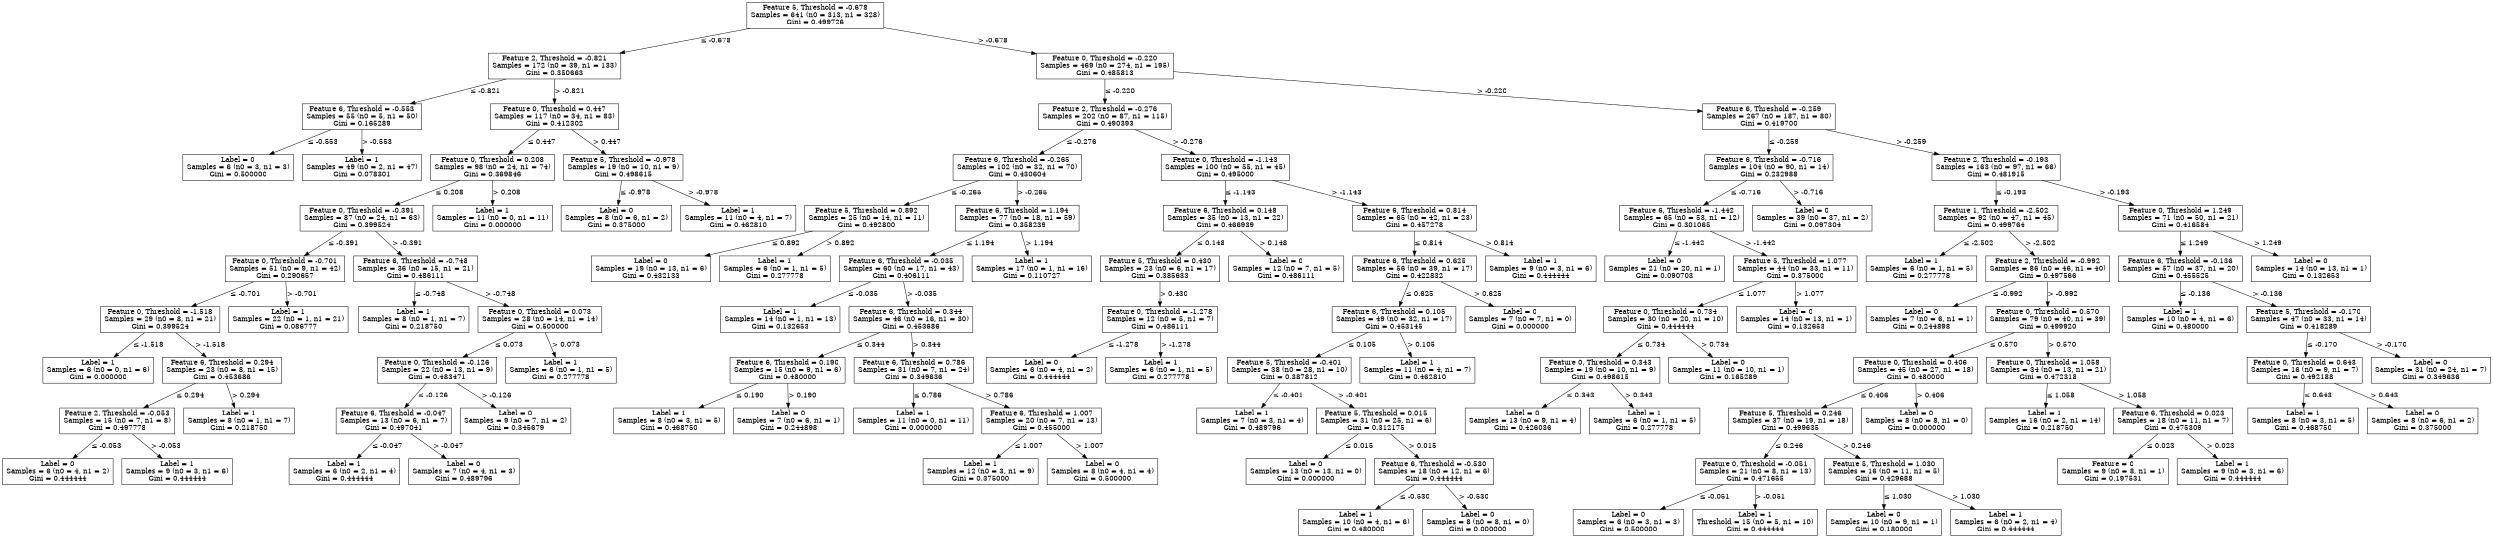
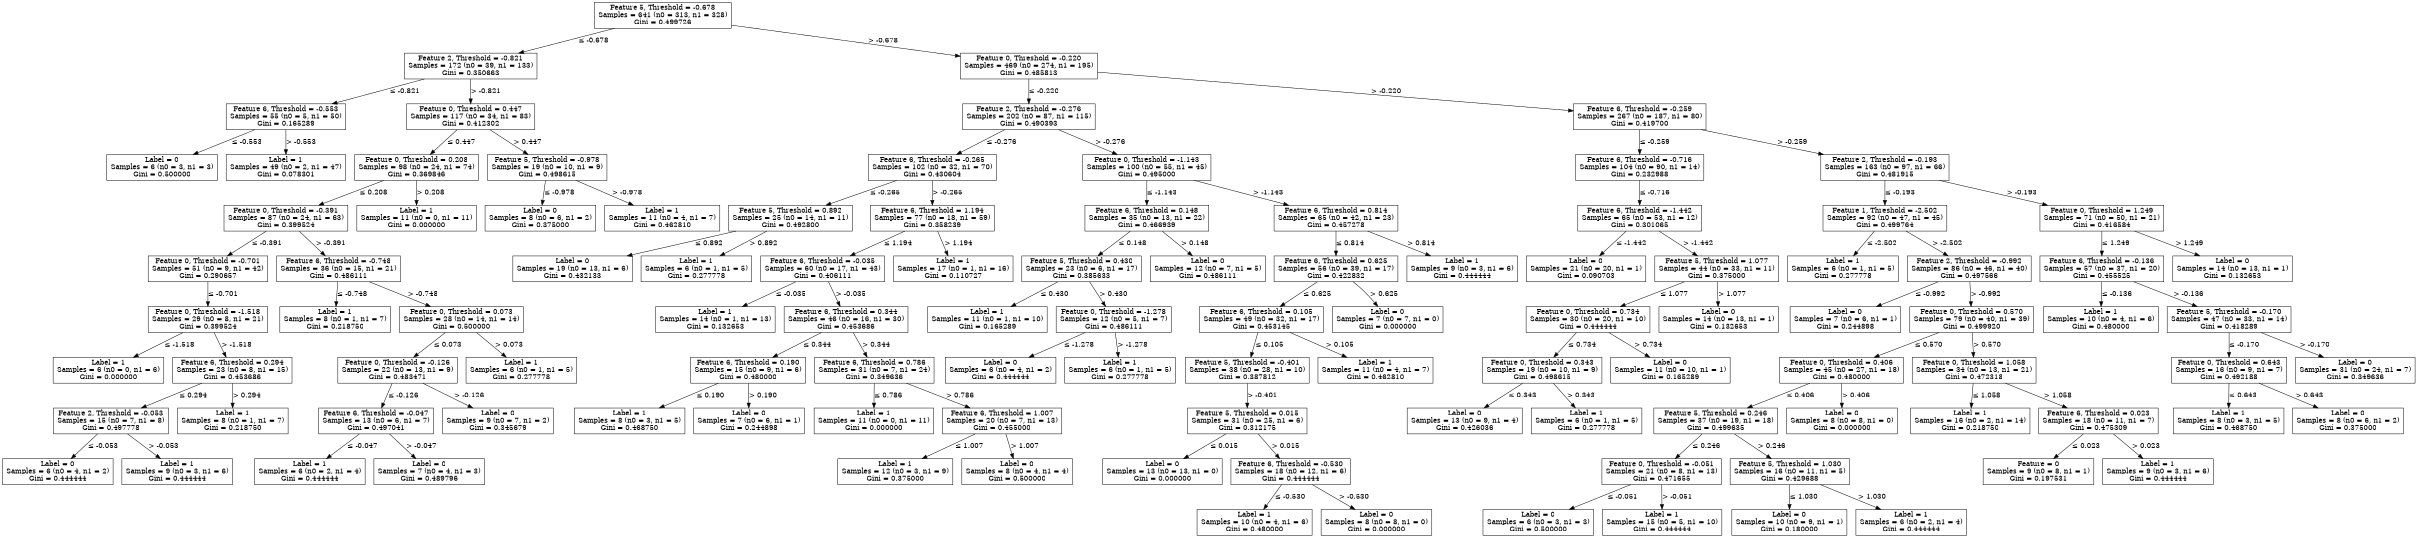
node "Label = 0 Samples = 39 (n0 = 37, n1 = 2) Gini = 0.097304": removed
node "Label = 1 Samples = 22 (n0 = 1, n1 = 21) Gini = 0.086777": removed
node "Label = 1 Samples = 11 (n0 = 1, n1 = 10) Gini = 0.165289": added
node "Label = 1 Samples = 7 (n0 = 3, n1 = 4) Gini = 0.489796": removed
node "Label = 1 Threshold = 15 (n0 = 5, n1 = 10) Gini = 0.444444": label "Label = 1 Threshold = 15 (n0 = 5, n1 = 10) Gini = 0.444444" -> "Label = 1 Samples = 15 (n0 = 5, n1 = 10) Gini = 0.444444"
